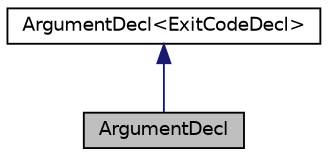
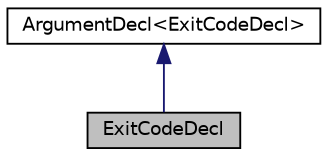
node "ArgumentDecl": label "ArgumentDecl" -> "ExitCodeDecl"
